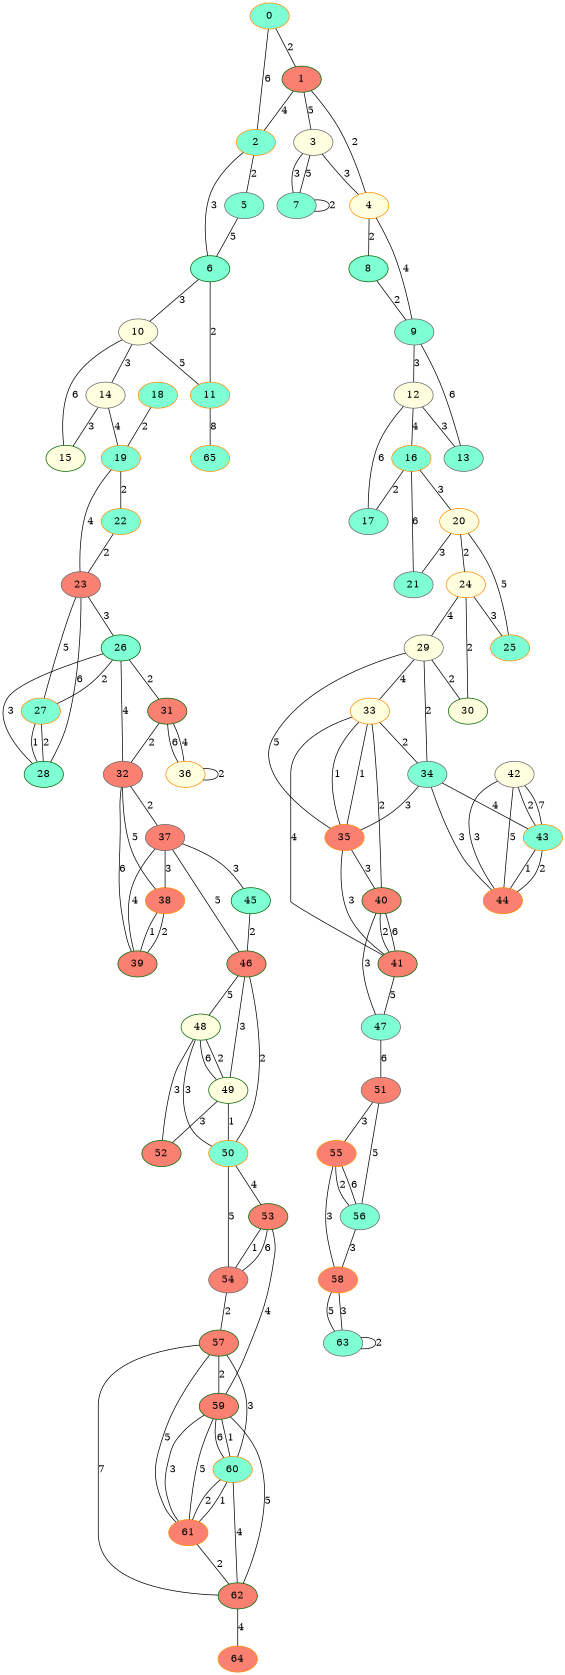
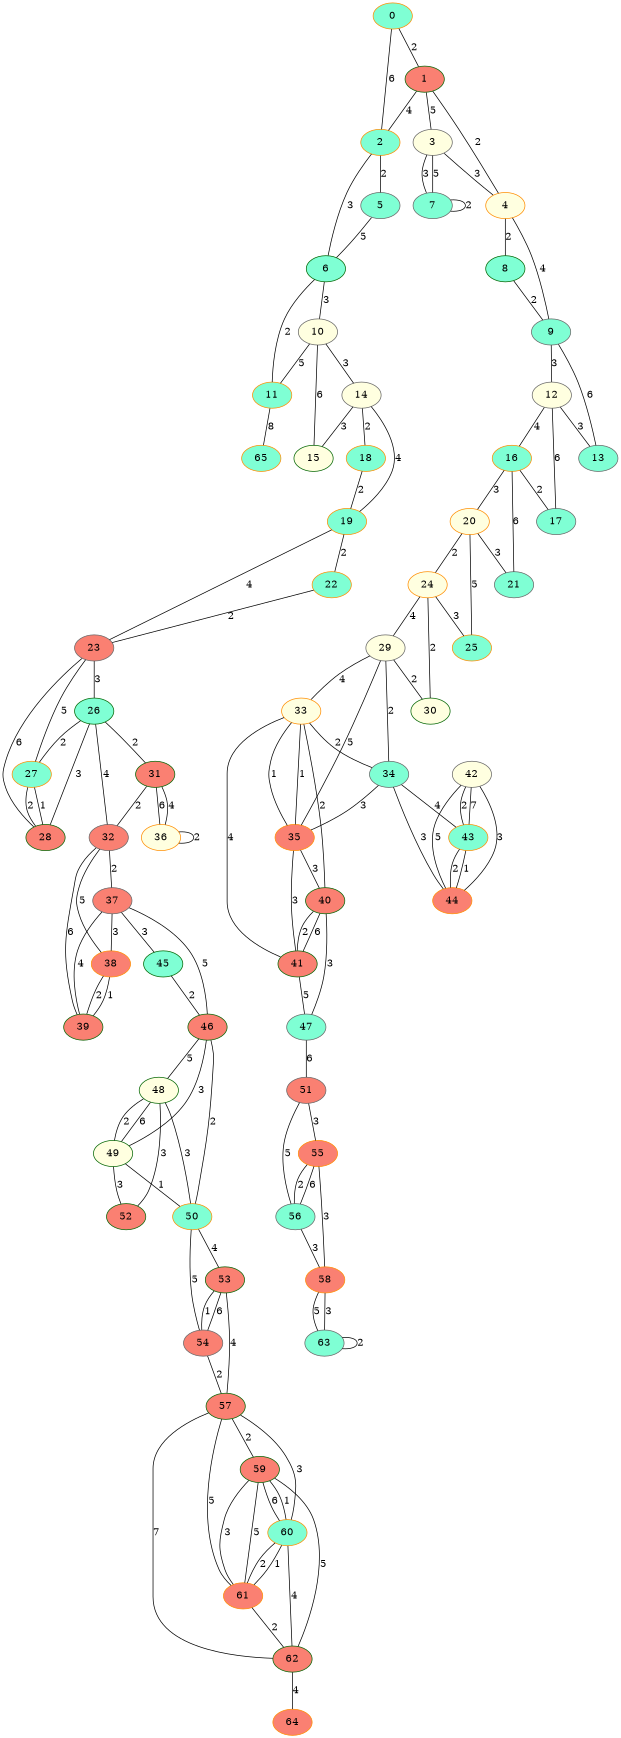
edge "14" -- "18": added, label "2"
node "28": fillcolor aquamarine -> salmon
edge "53" -- "59": now "53" -- "57"
